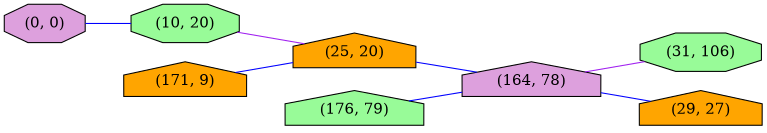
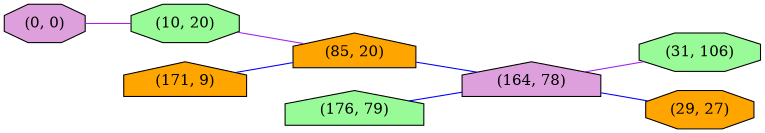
edge "(0, 0)" -- "(10, 20)": color blue -> purple
node "(25, 20)": label "(25, 20)" -> "(85, 20)"
node "(29, 27)": shape house -> octagon
